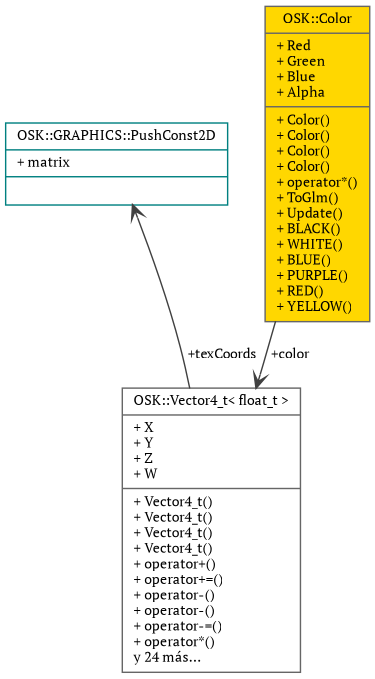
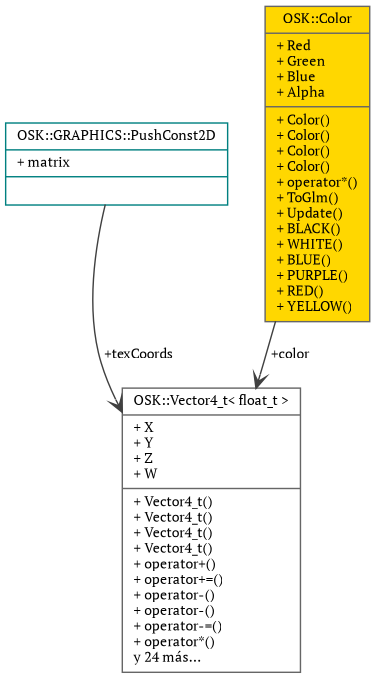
edge "OSK::Vector4_t< float_t >" -> "OSK::GRAPHICS::PushConst2D": reversed
